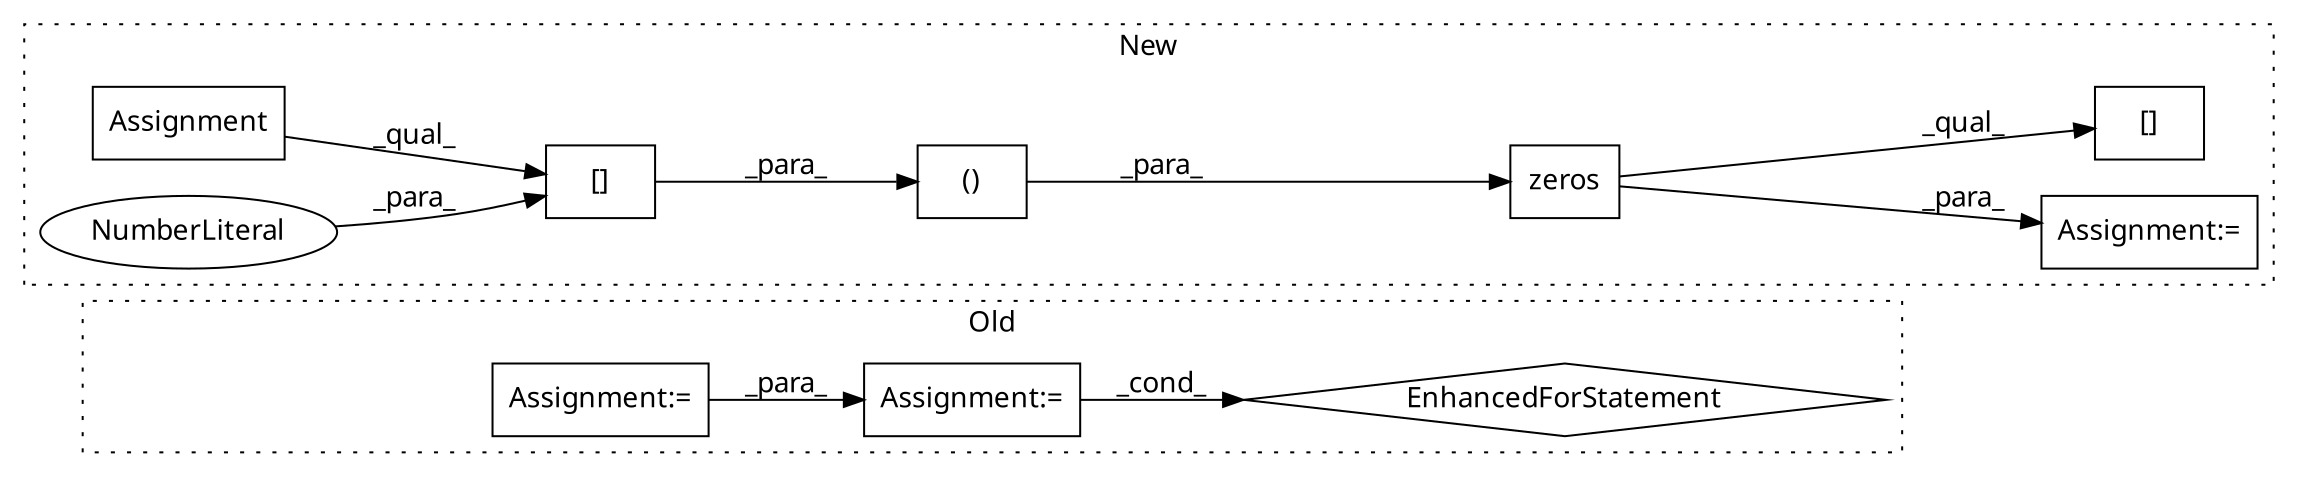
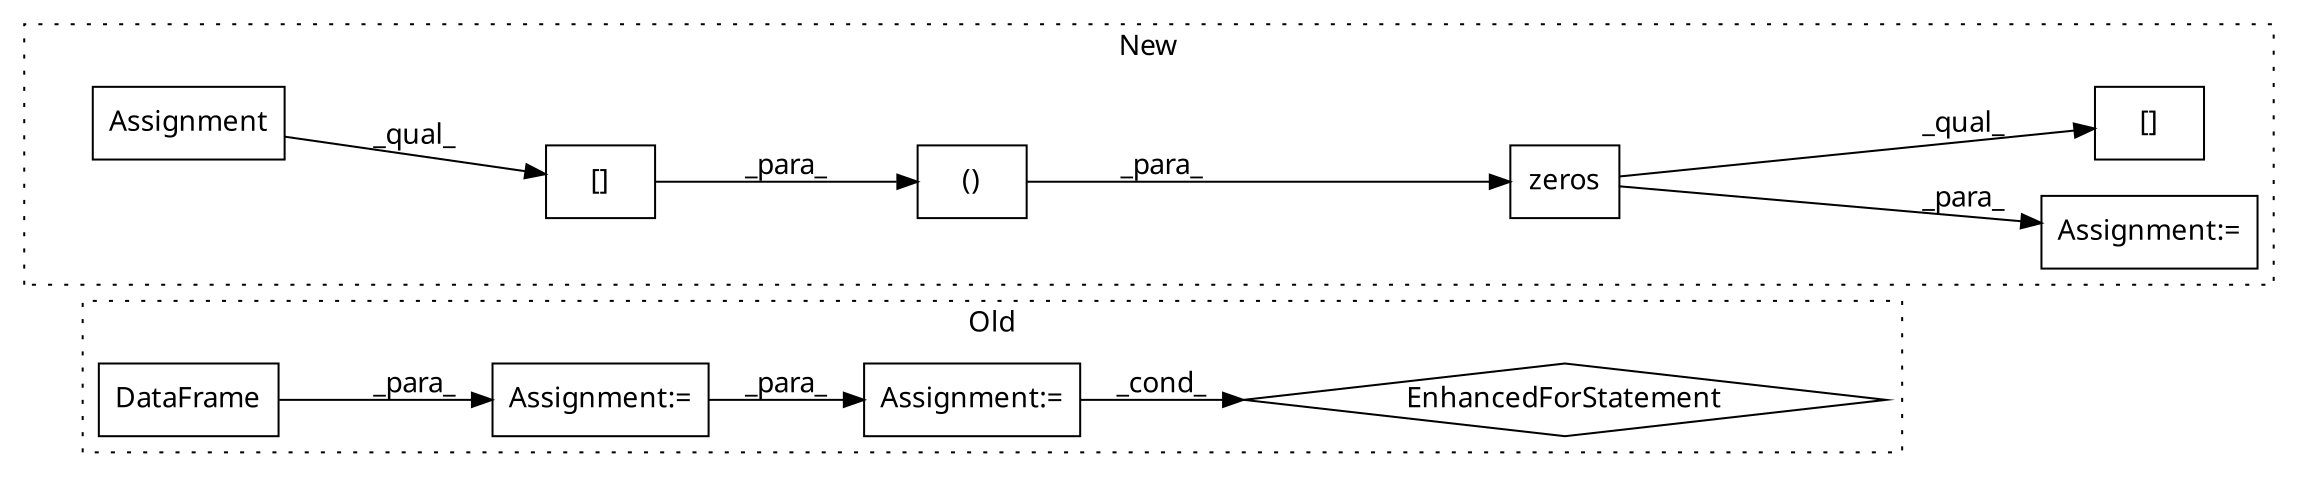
node "NumberLiteral": removed
node "DataFrame": added
